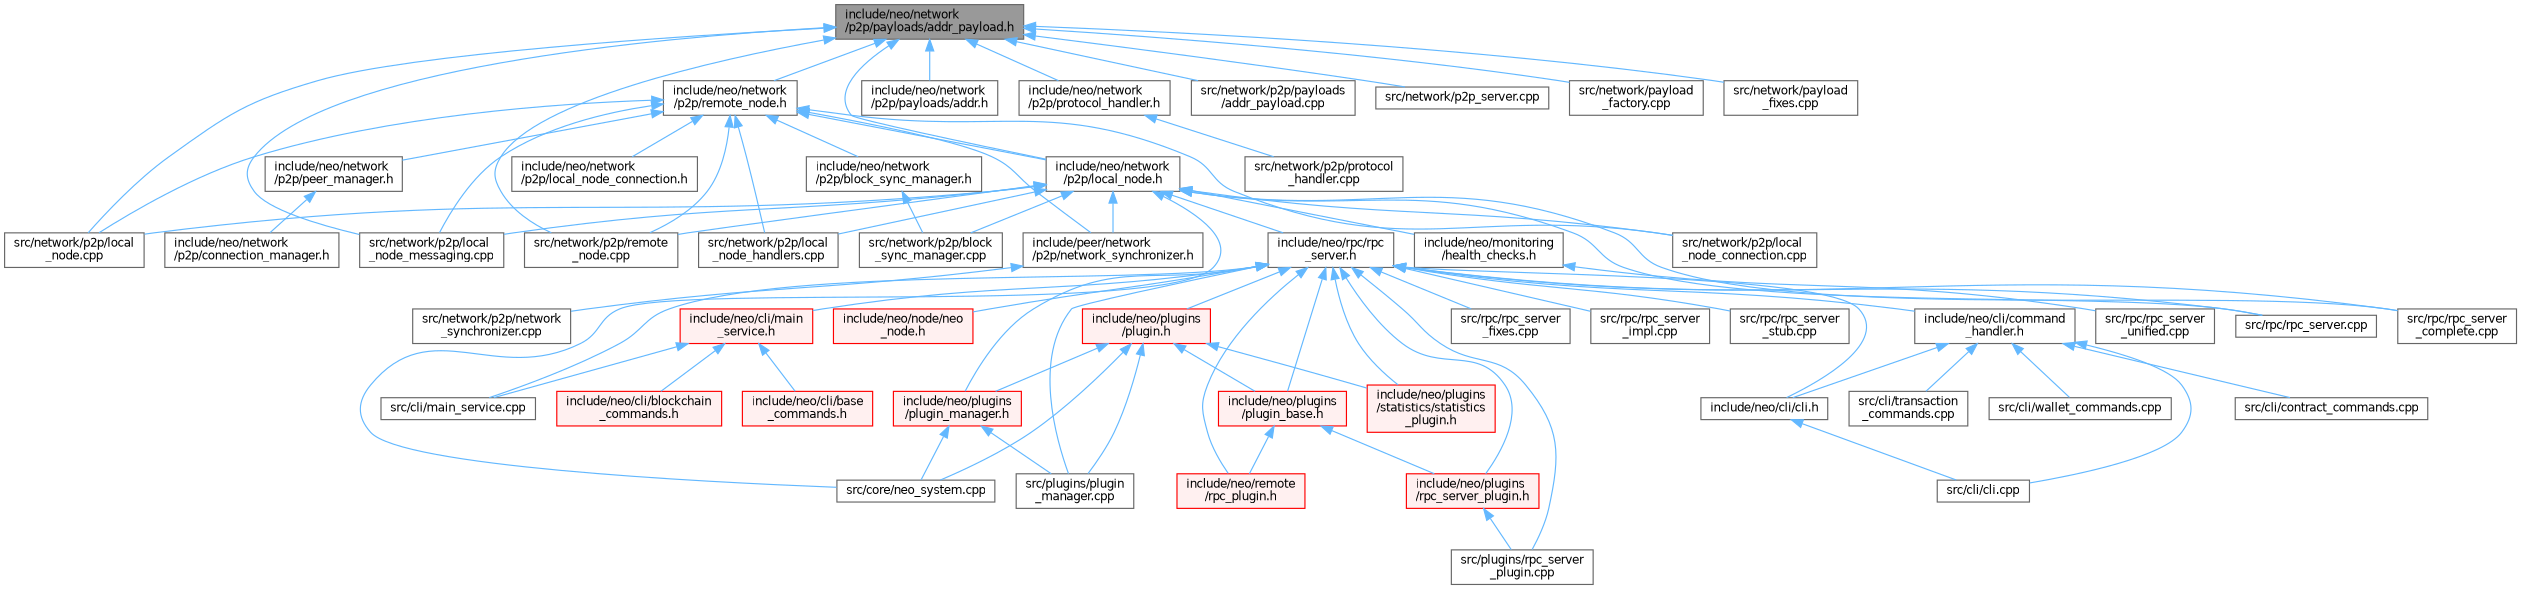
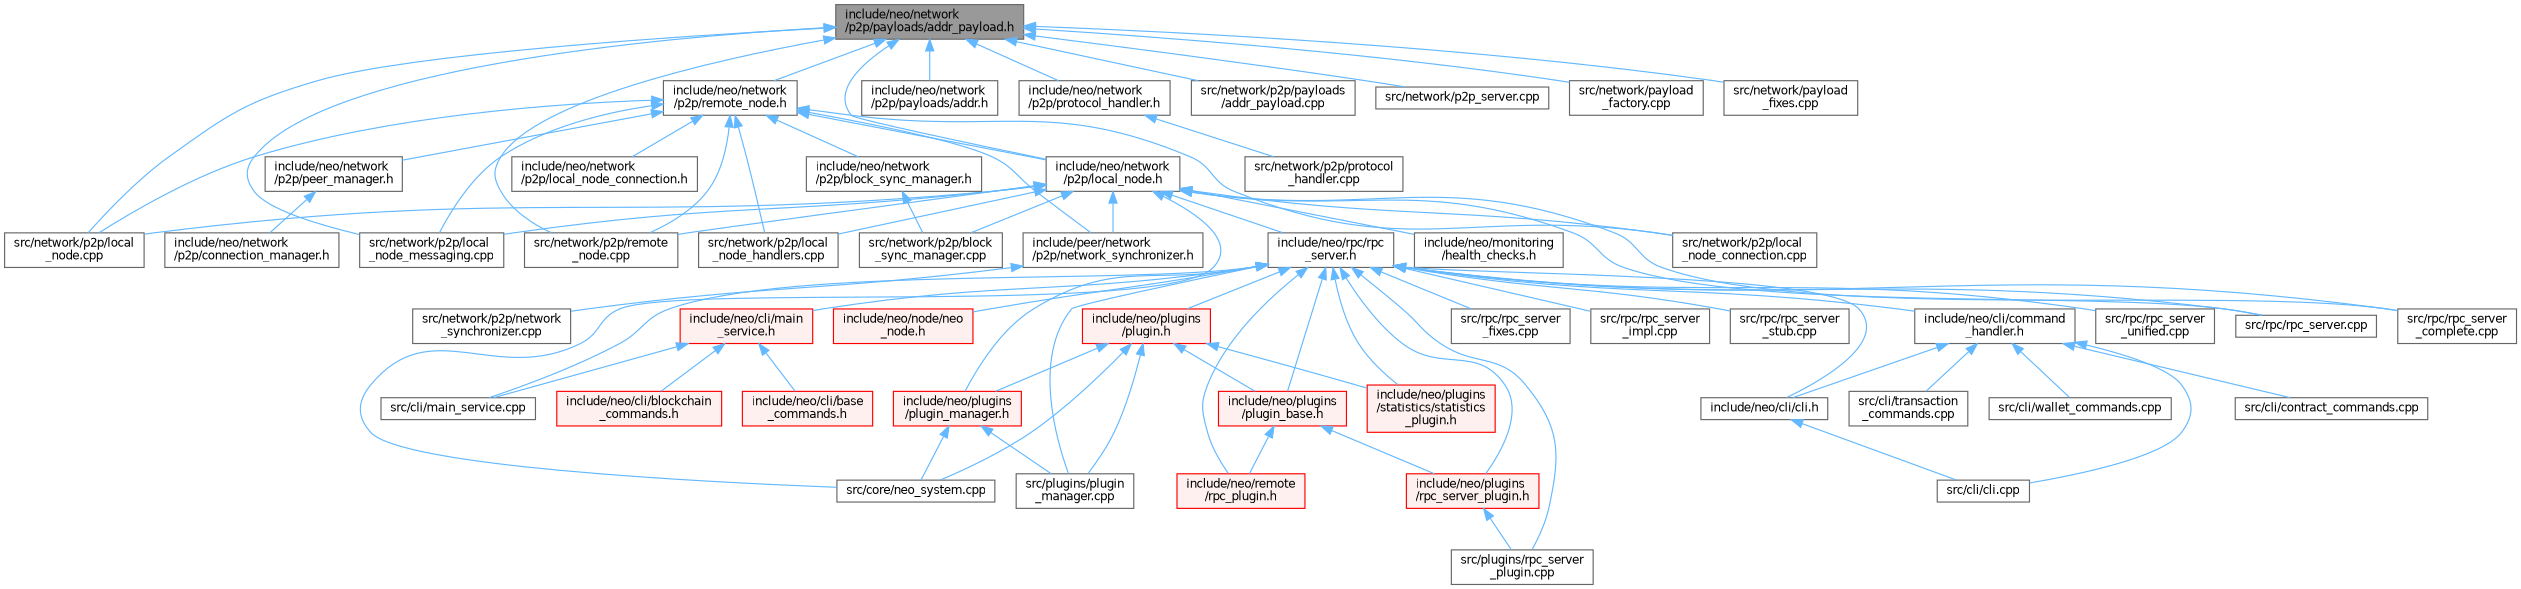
edge "src/rpc/rpc_server _unified.cpp" -> "include/neo/monitoring /health_checks.h": now "src/rpc/rpc_server _unified.cpp" -> "include/neo/rpc/rpc _server.h"
